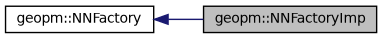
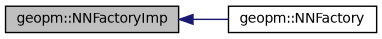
edge "geopm::NNFactoryImp" -> "geopm::NNFactory": reversed
